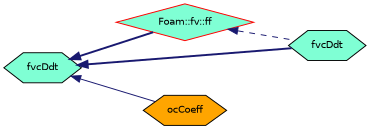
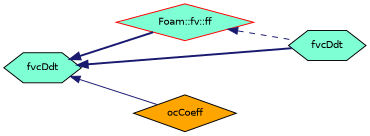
node "ocCoeff": shape hexagon -> diamond
